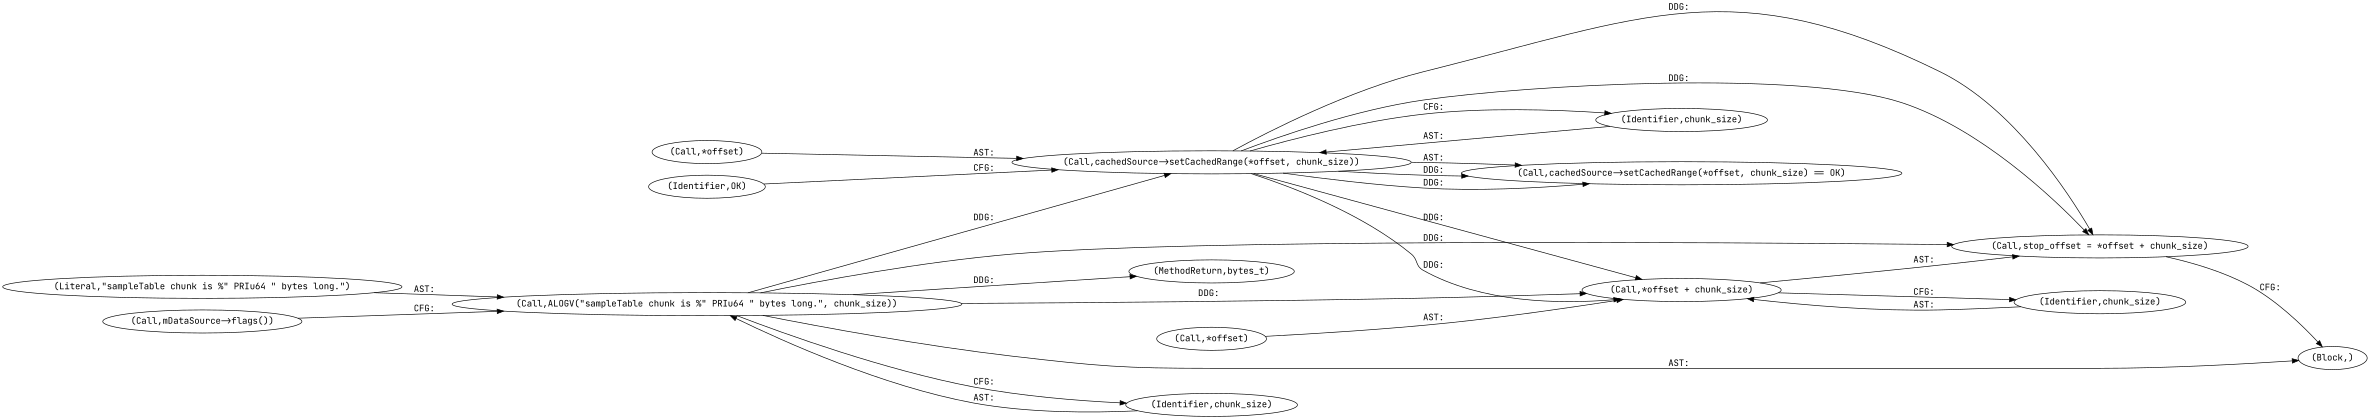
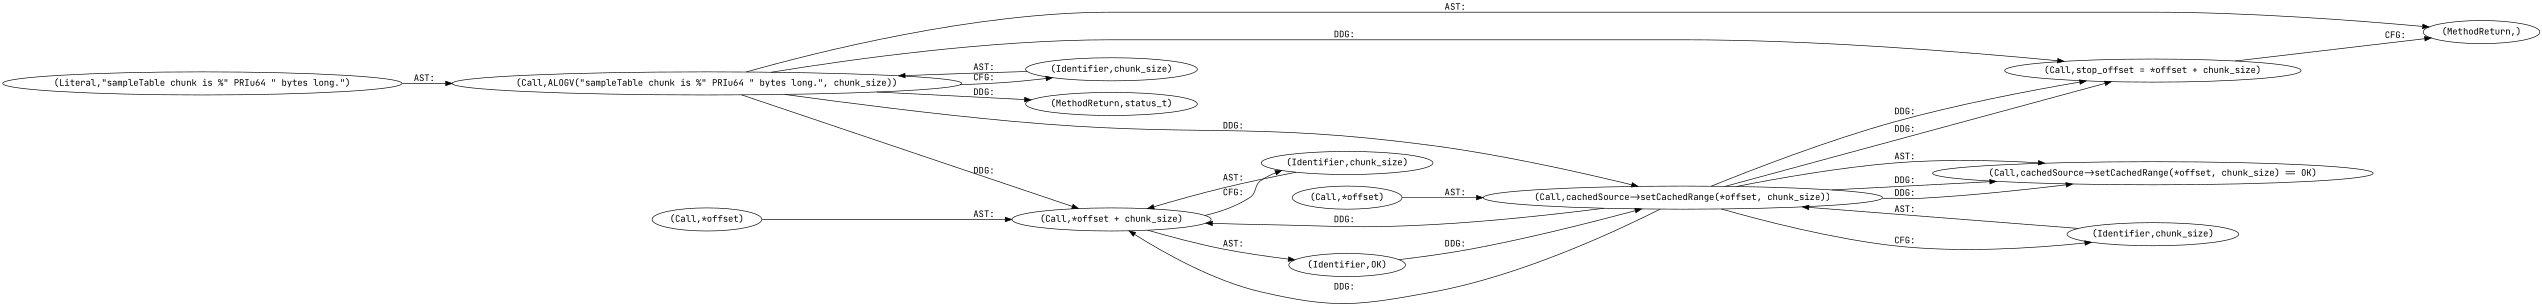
edge "(Identifier,OK)" -> "(Call,cachedSource->setCachedRange(*offset, chunk_size))": label "CFG: " -> "DDG: "
node "(MethodReturn,bytes_t)": label "(MethodReturn,bytes_t)" -> "(MethodReturn,status_t)"
edge "(Call,*offset + chunk_size)" -> "(Call,stop_offset = *offset + chunk_size)": now "(Call,*offset + chunk_size)" -> "(Identifier,OK)"
node "(Call,mDataSource->flags())": removed
node "(Block,)": label "(Block,)" -> "(MethodReturn,)"
